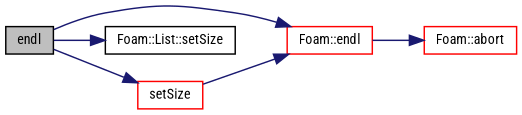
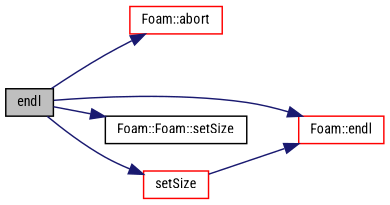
node "Foam::List::setSize": label "Foam::List::setSize" -> "Foam::Foam::setSize"
edge "Foam::endl" -> "Foam::abort": now "endl" -> "Foam::abort"
